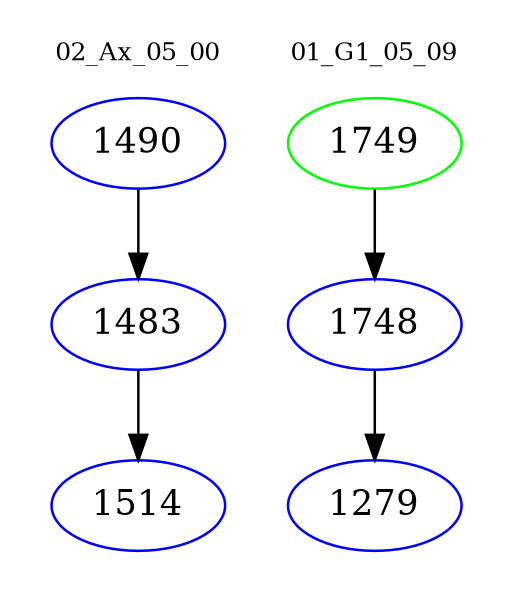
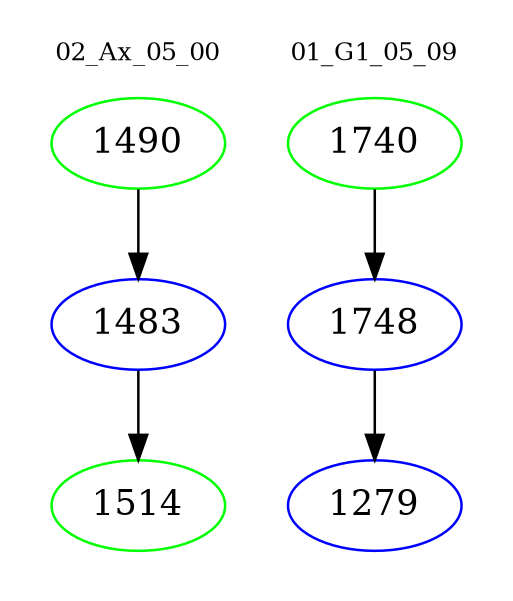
node "1490": color blue -> green
node "1749": label "1749" -> "1740"
node "1514": color blue -> green
